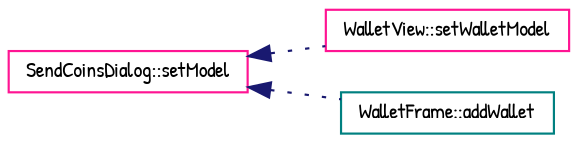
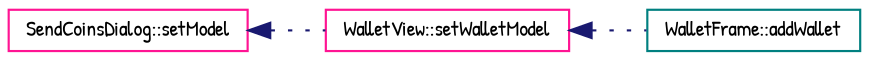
edge "WalletFrame::addWallet" -> "SendCoinsDialog::setModel": now "WalletFrame::addWallet" -> "WalletView::setWalletModel"
